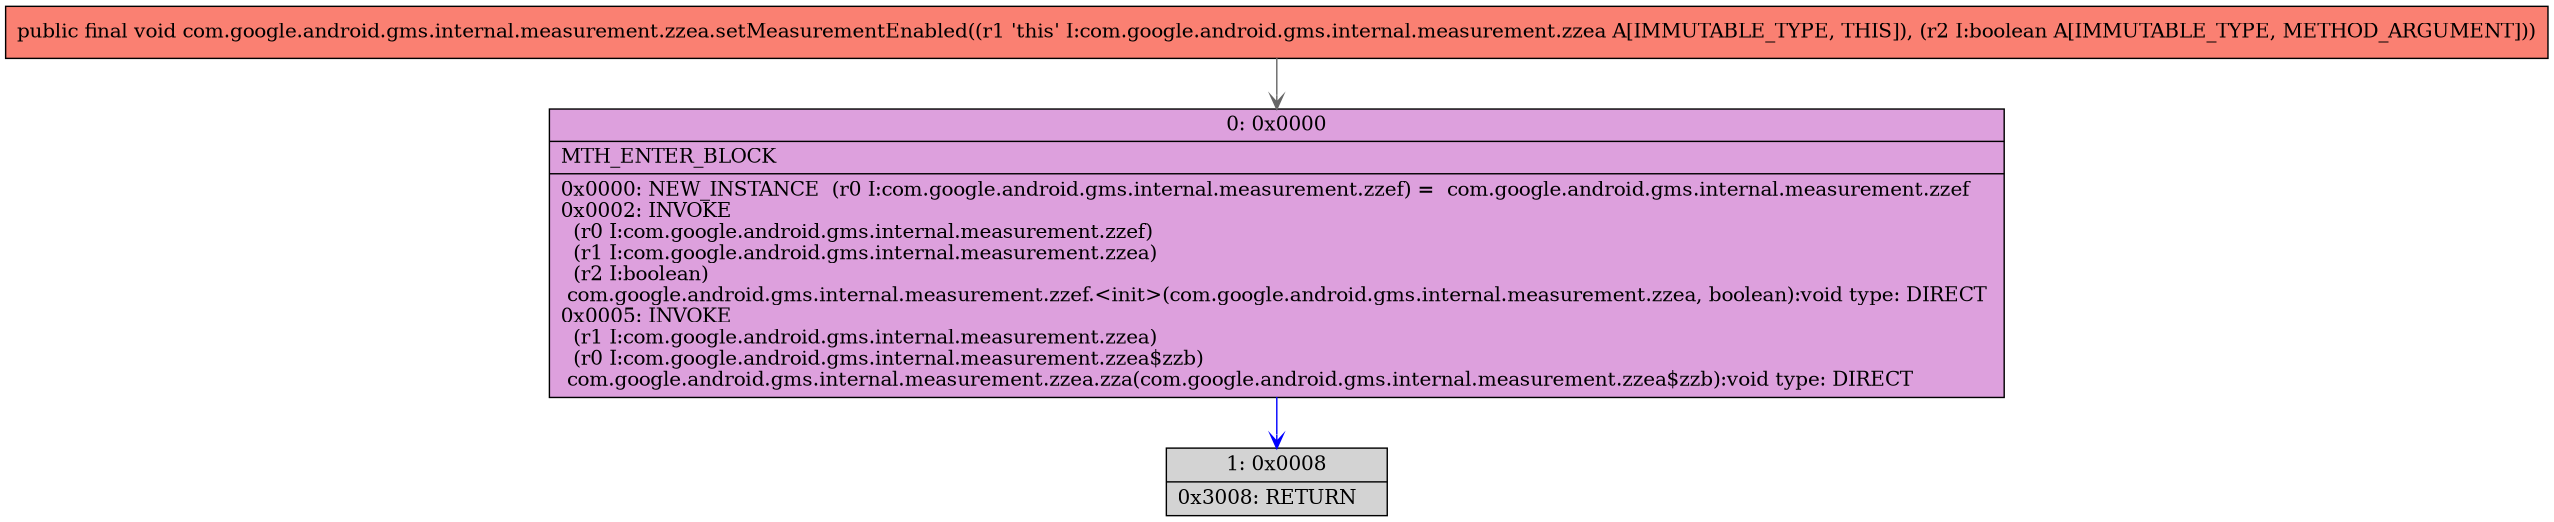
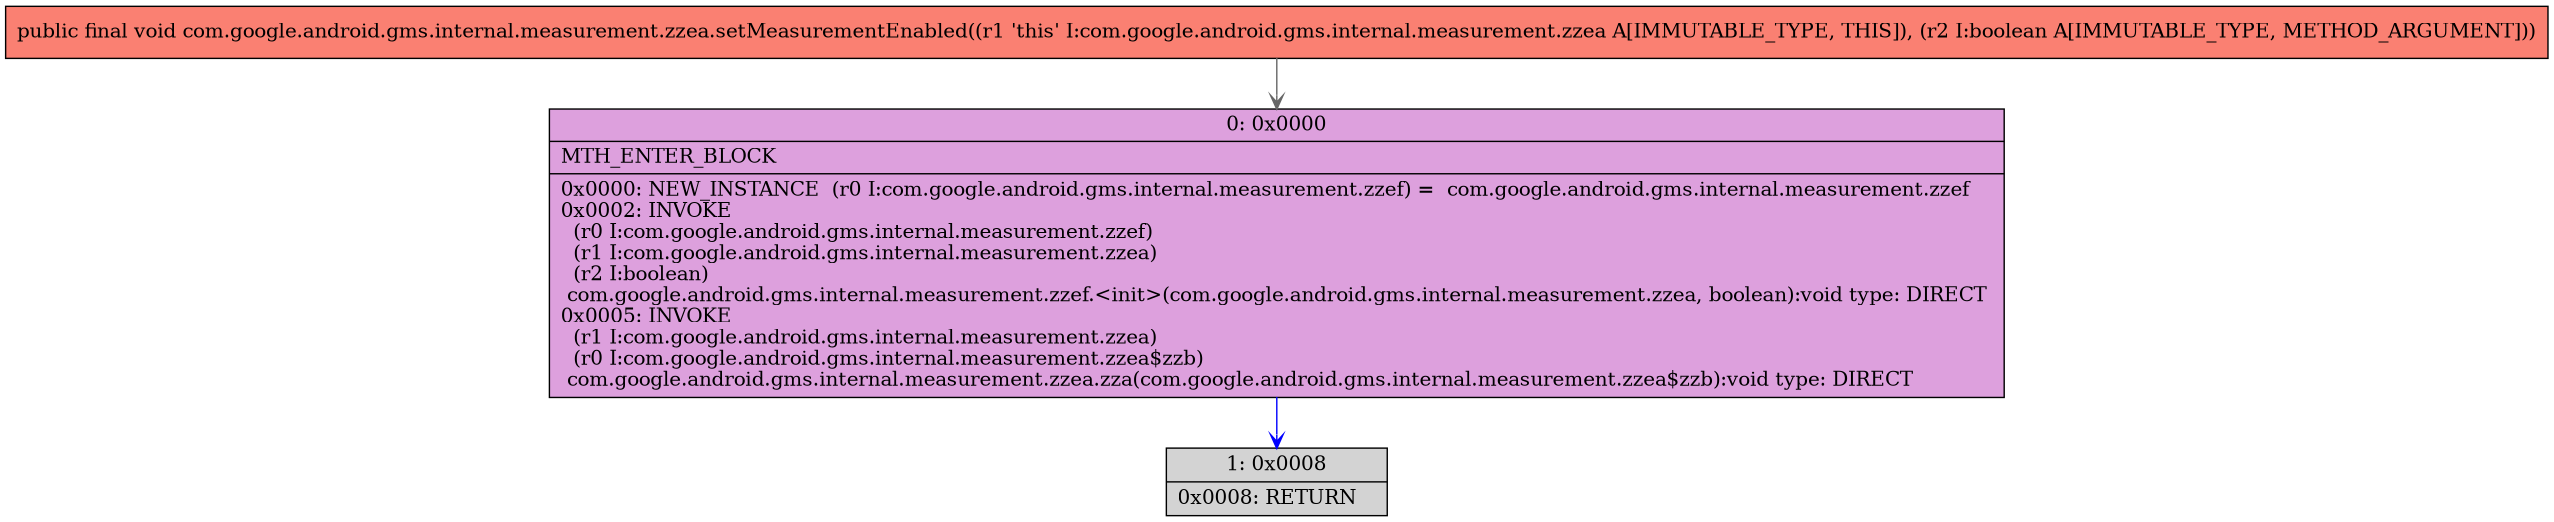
node "1: 0x0008": text "0x3008: RETURN" -> "0x0008: RETURN"
